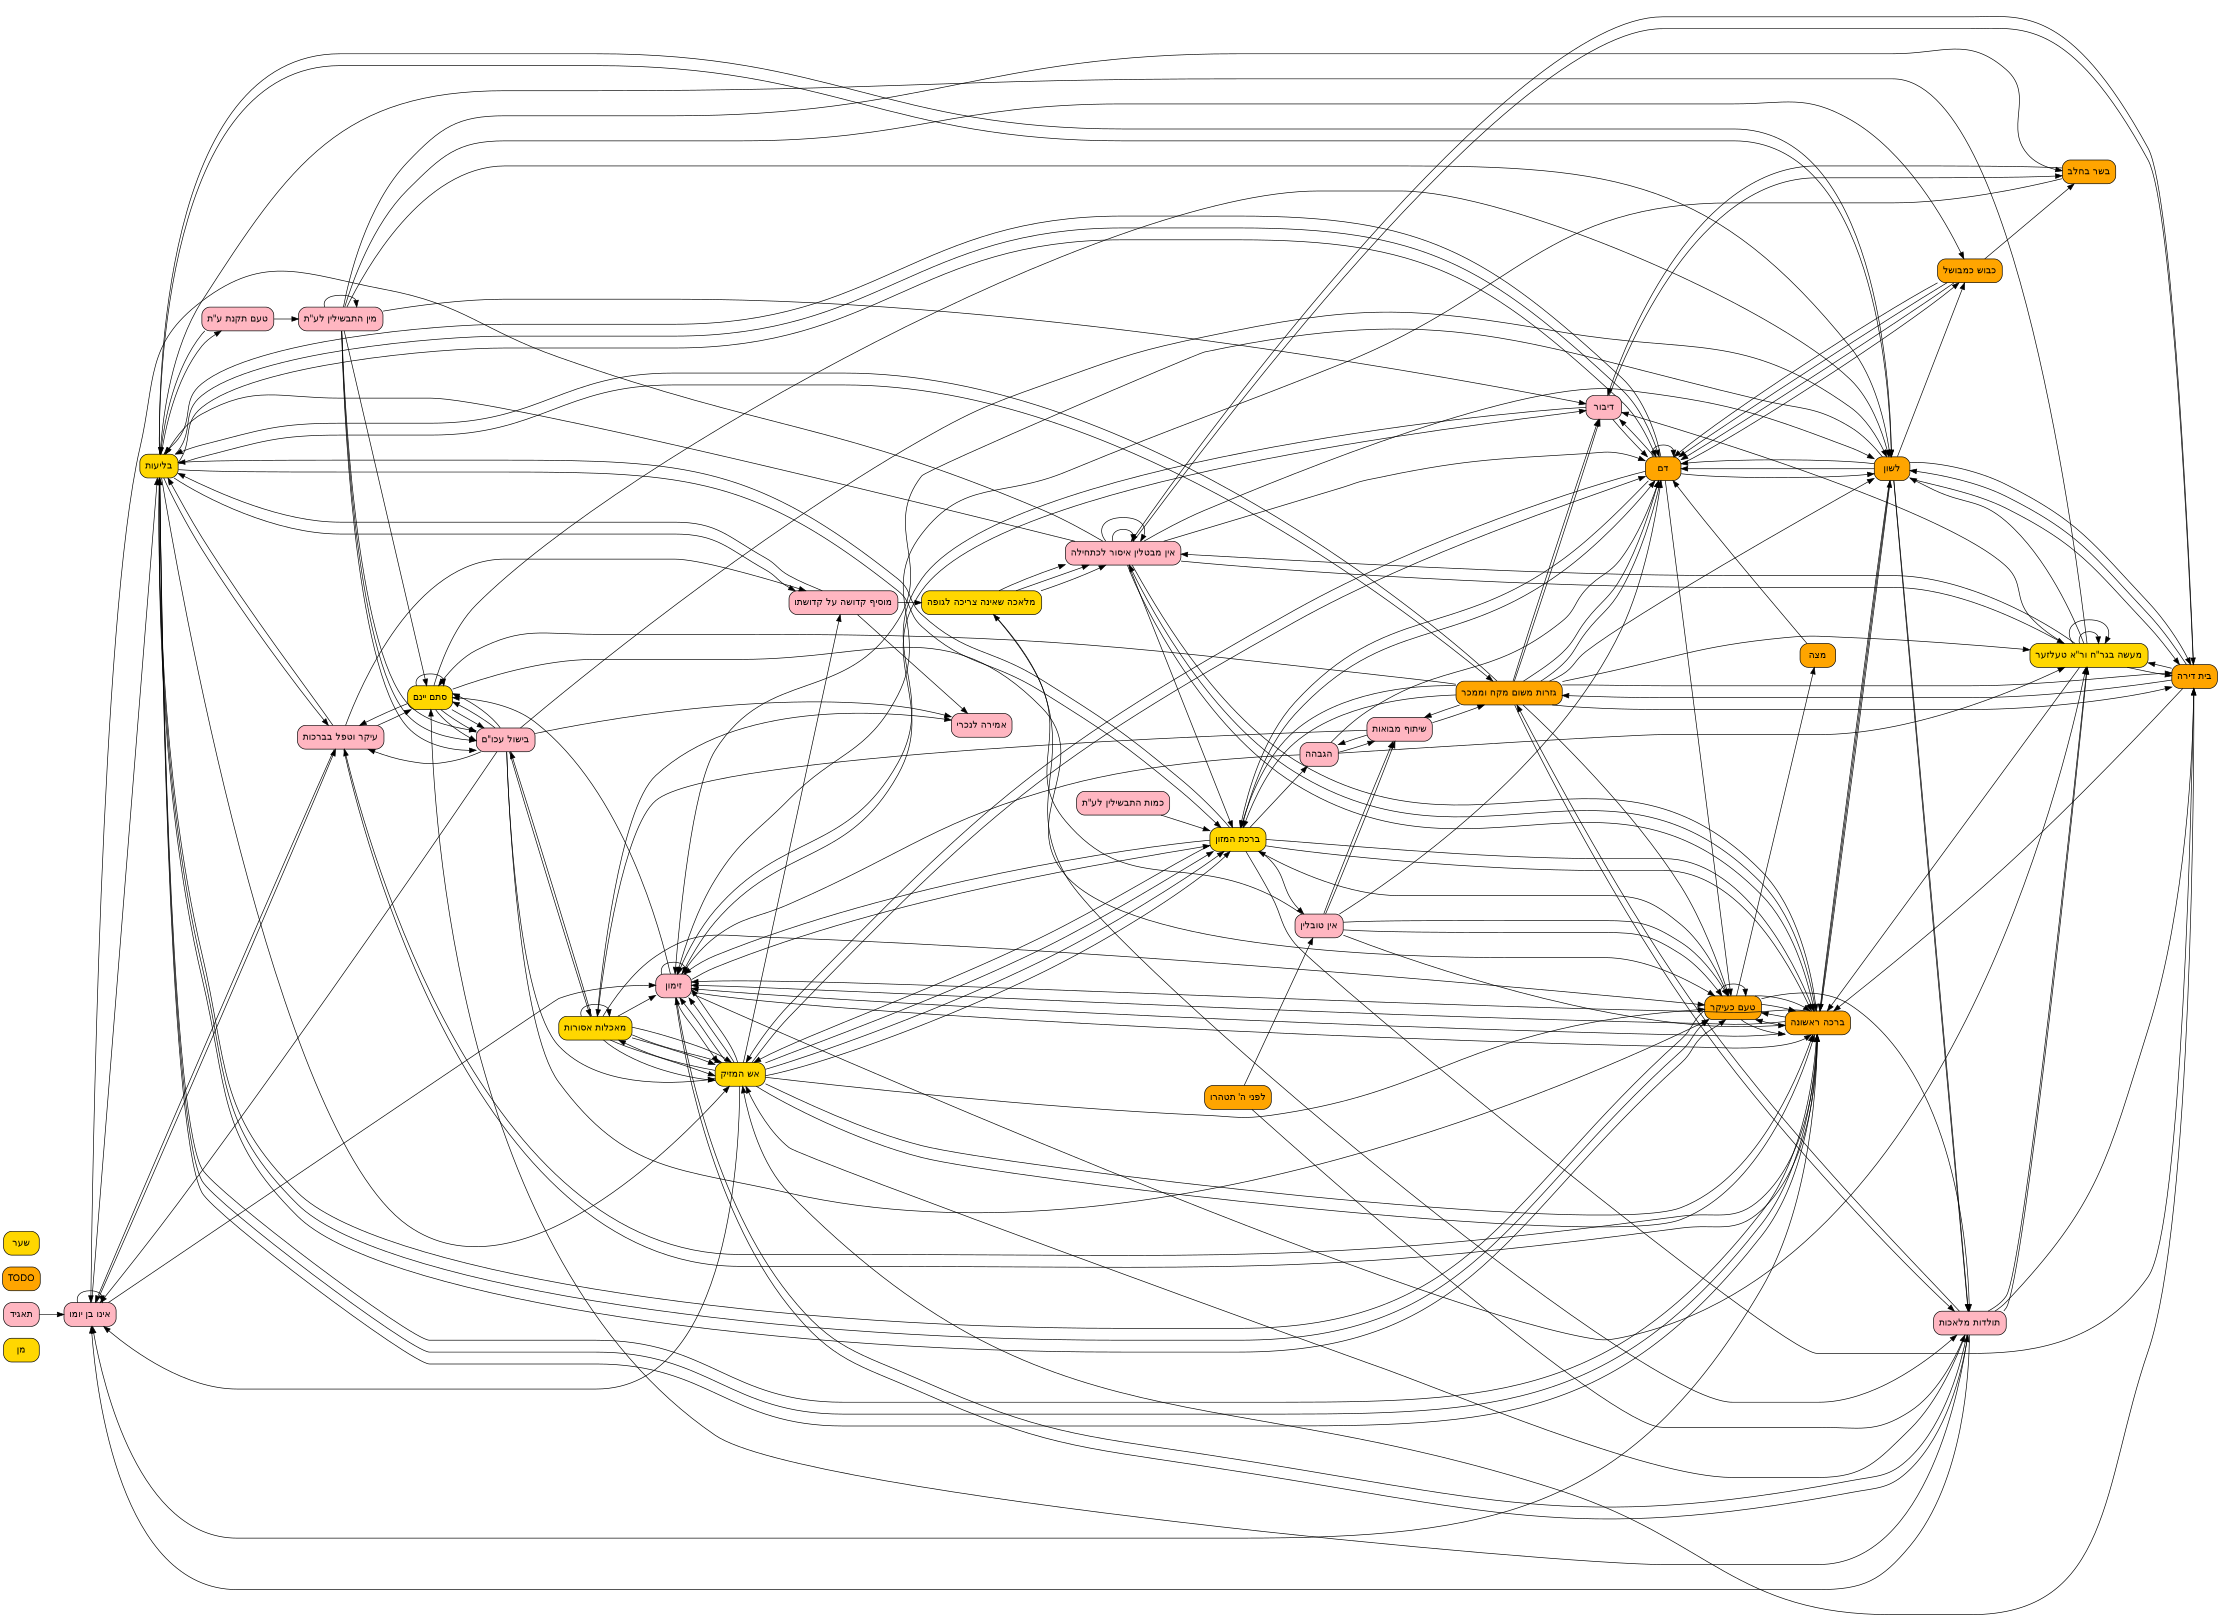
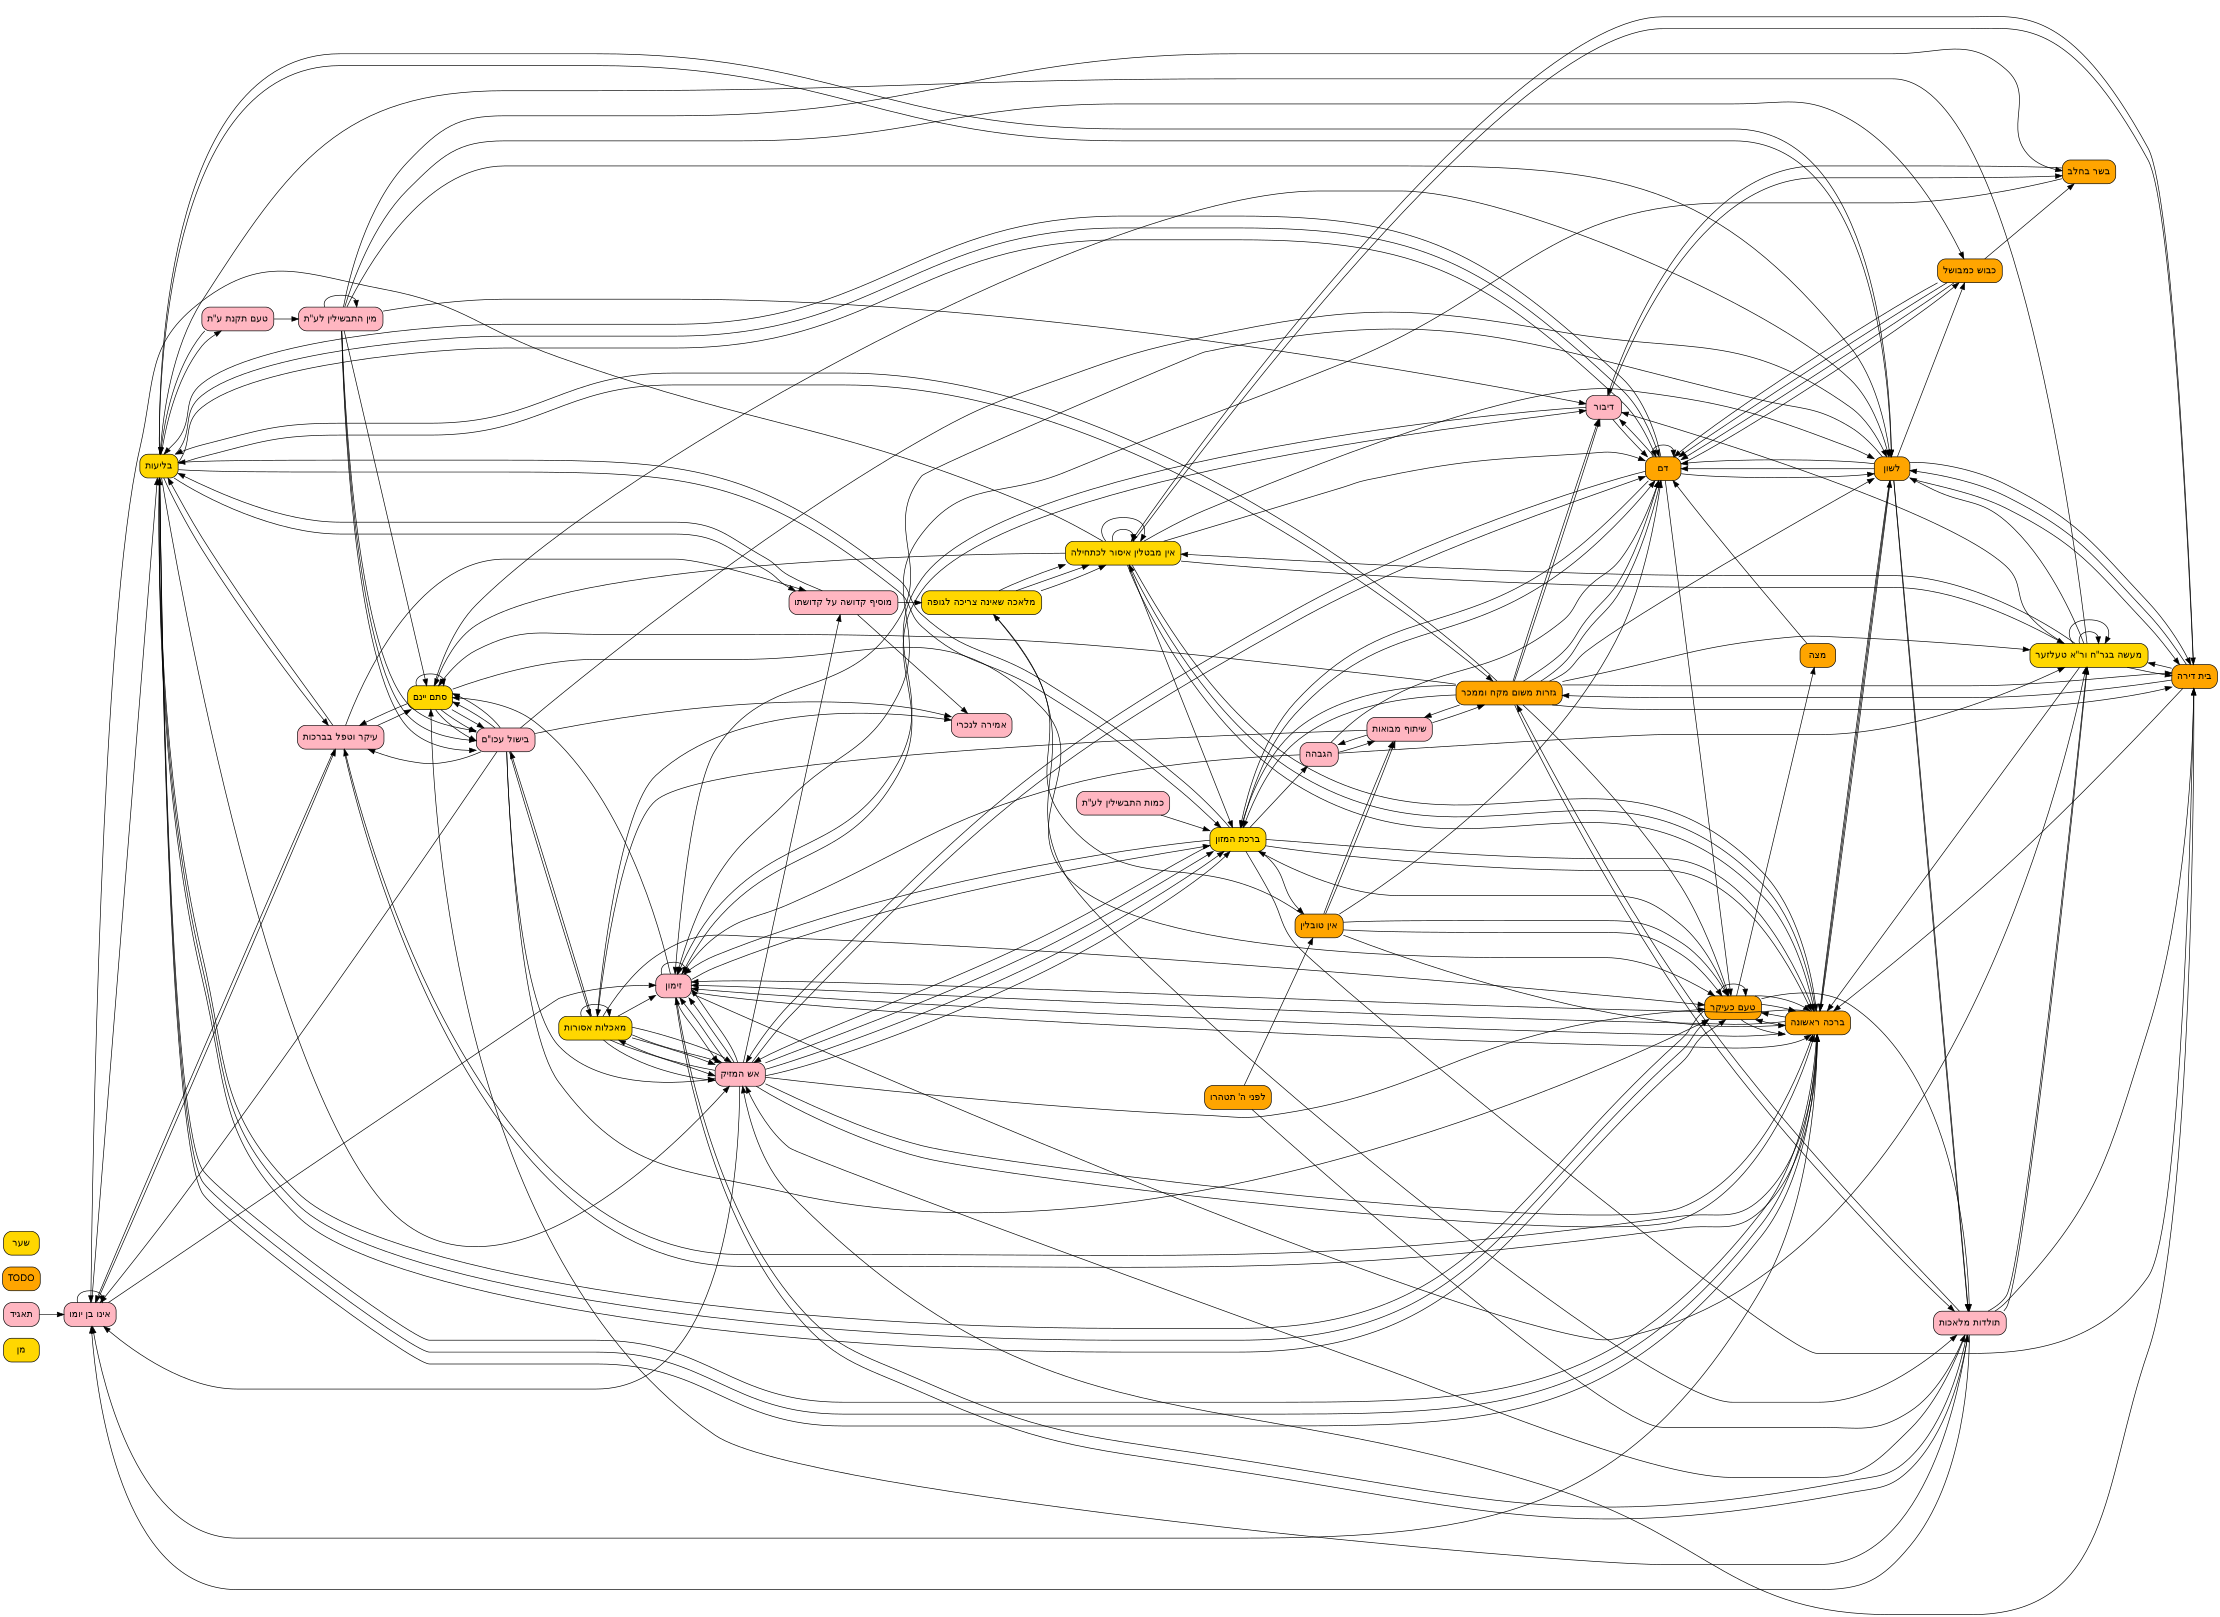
edge "אין מבטלין איסור לכתחילה" -> "בליעות": now "אין מבטלין איסור לכתחילה" -> "סתם יינם"
node "אין מבטלין איסור לכתחילה": fillcolor lightpink -> gold
node "אין טובלין": fillcolor lightpink -> orange
node "אש המזיק": fillcolor gold -> lightpink
